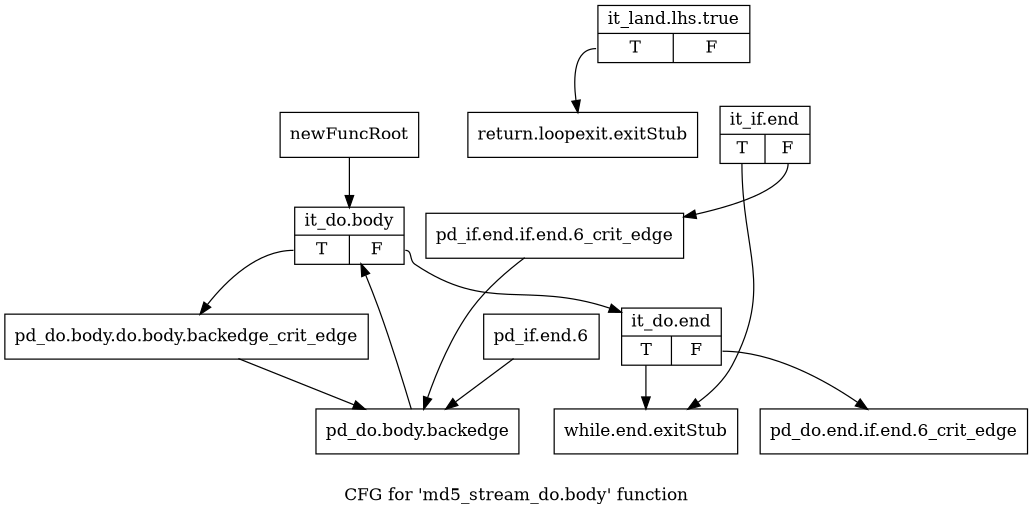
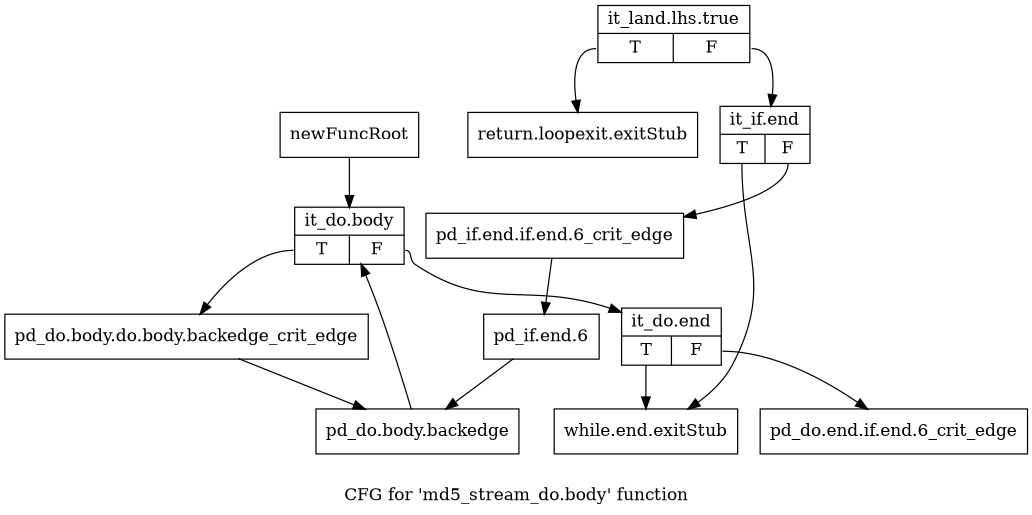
edge "it_land.lhs.true" -> "it_if.end": added
edge "pd_if.end.if.end.6_crit_edge" -> "pd_do.body.backedge": now "pd_if.end.if.end.6_crit_edge" -> "pd_if.end.6"
